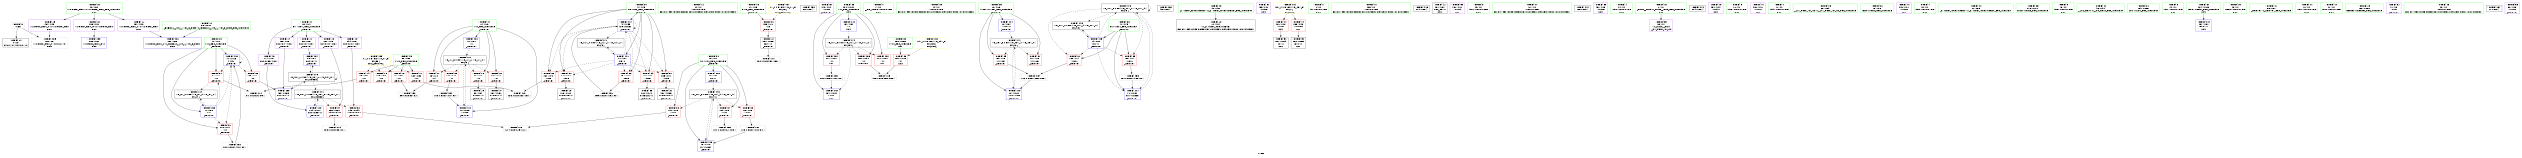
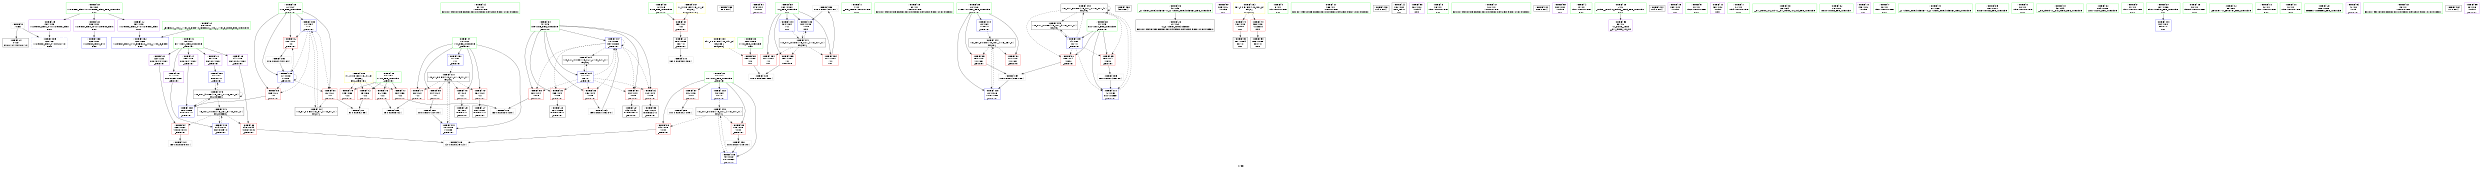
edge "NodeID: 123" -> "NodeID: 171": added
edge "NodeID: 108" -> "NodeID: 83": added
edge "NodeID: 173" -> "NodeID: 87": removed
